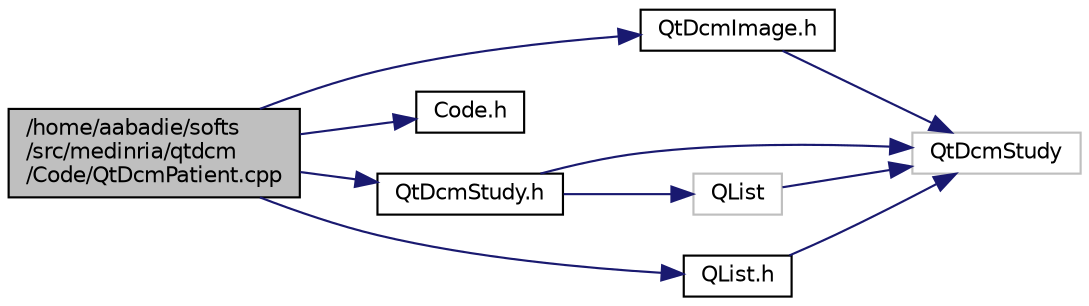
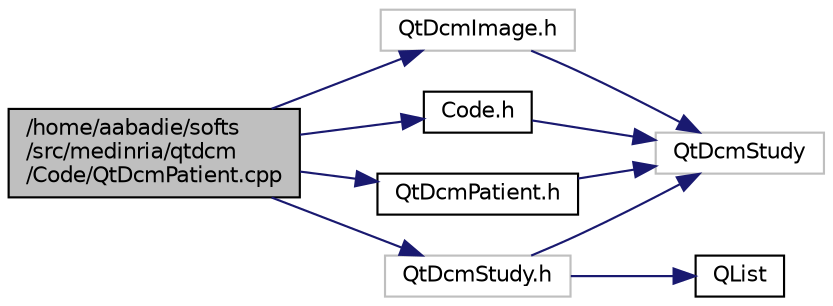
node "QtDcmImage.h": color black -> grey75
edge "QList" -> "QtDcmStudy": now "Code.h" -> "QtDcmStudy"
node "QtDcmStudy.h": color black -> grey75
node "QList": color grey75 -> black
node "QList.h": label "QList.h" -> "QtDcmPatient.h"
